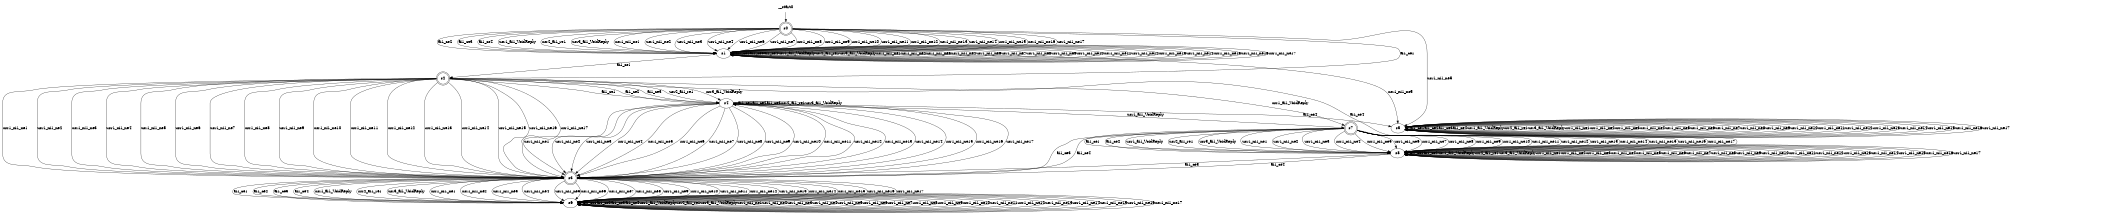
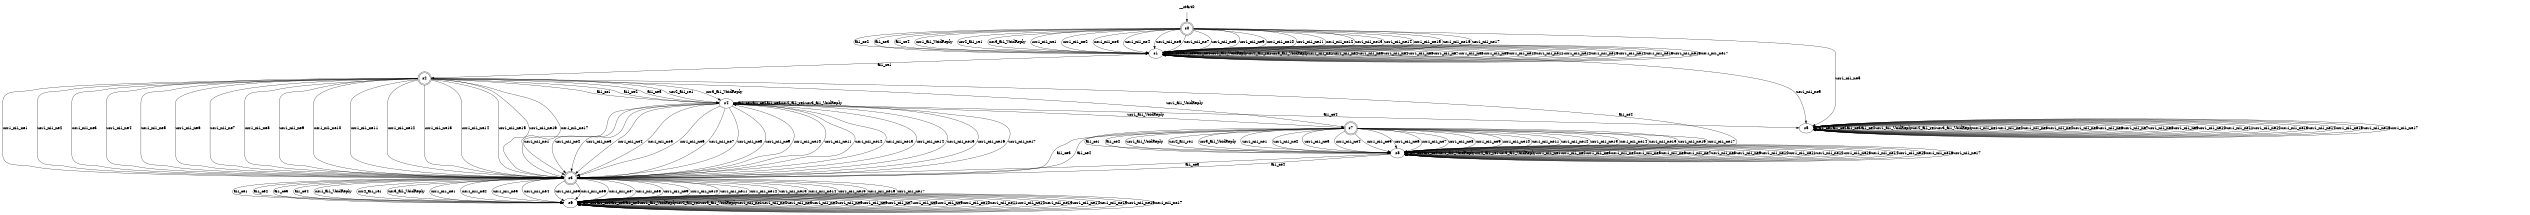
edge "s0" -> "s2": removed, label "ai1_ce1"
